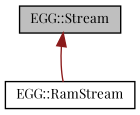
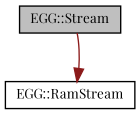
edge "EGG::RamStream" -> "EGG::Stream": reversed
